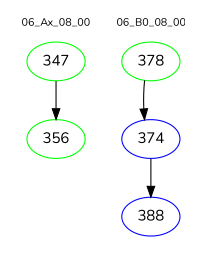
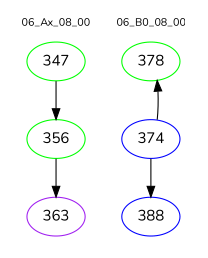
edge "378" -> "374": reversed
node "363": added
